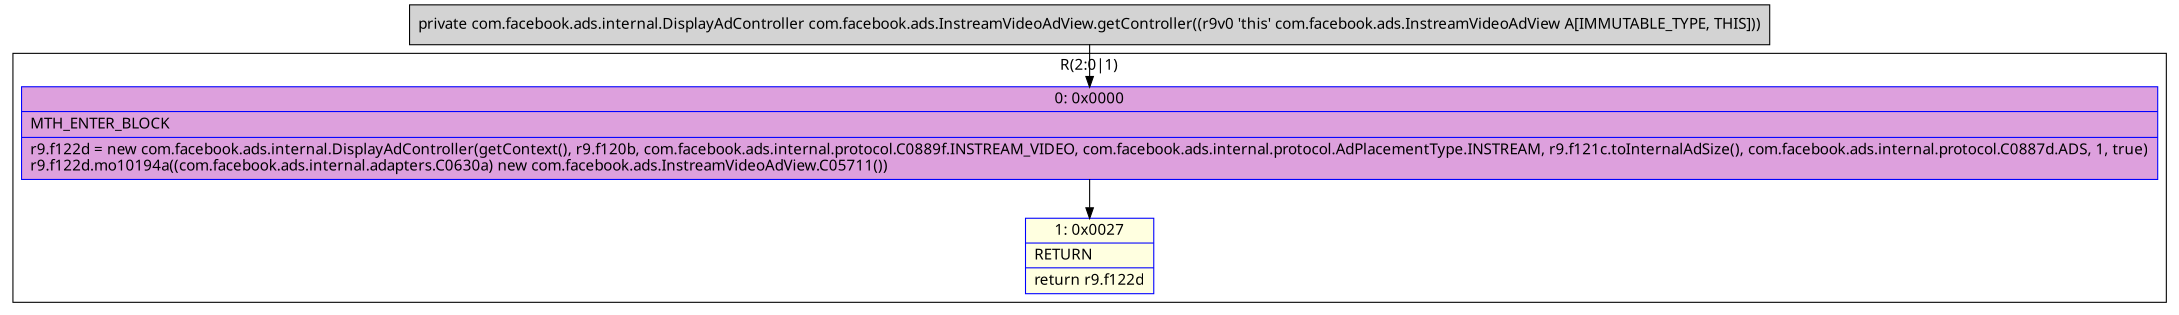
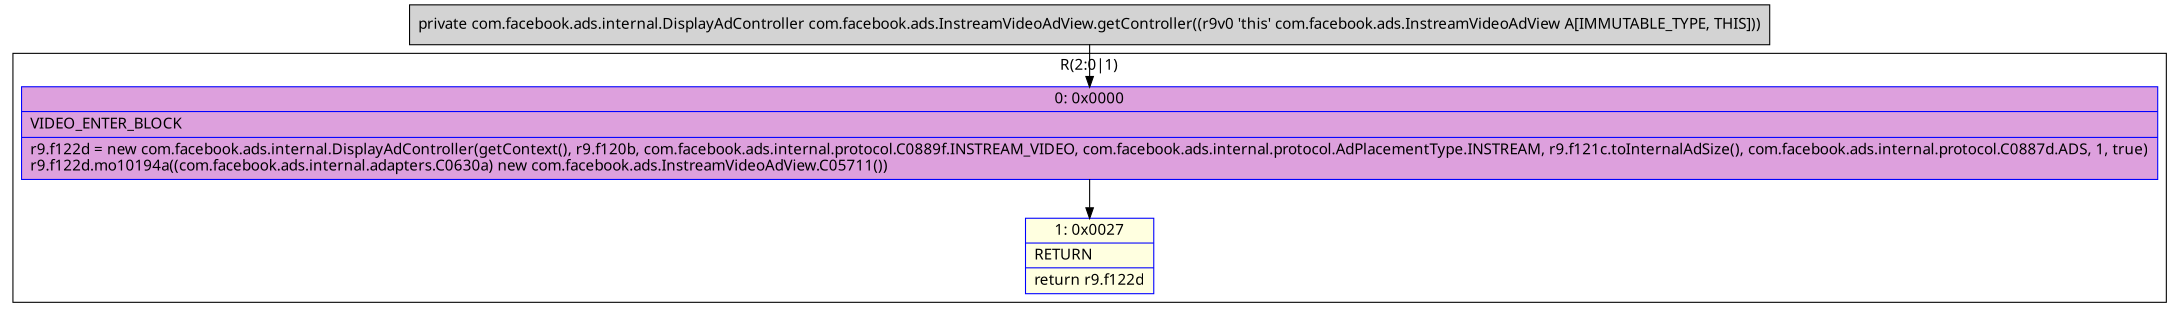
node "0: 0x0000": text "MTH_ENTER_BLOCK" -> "VIDEO_ENTER_BLOCK"
